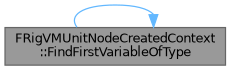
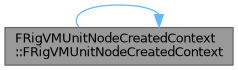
node "FRigVMUnitNodeCreatedContext ::FindFirstVariableOfType": label "FRigVMUnitNodeCreatedContext ::FindFirstVariableOfType" -> "FRigVMUnitNodeCreatedContext ::FRigVMUnitNodeCreatedContext"
